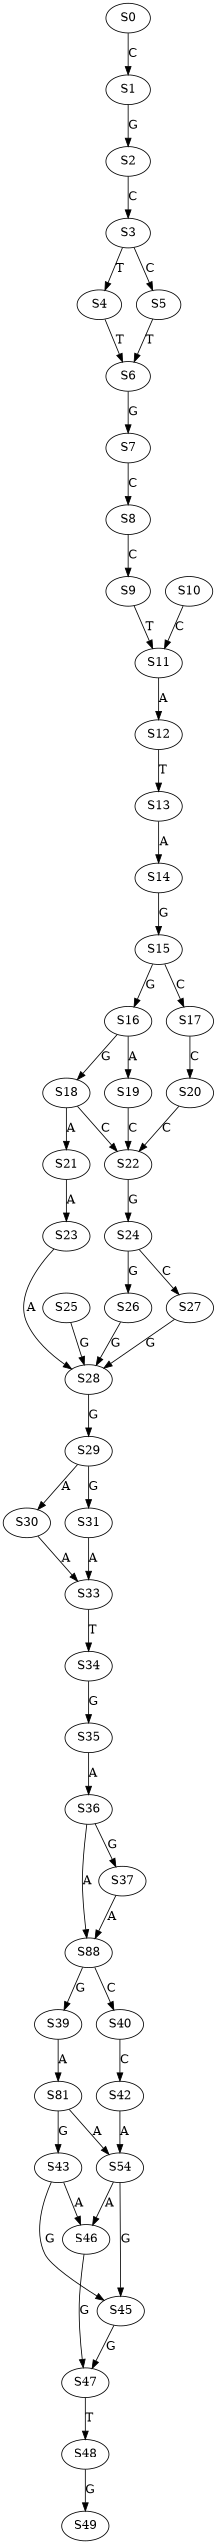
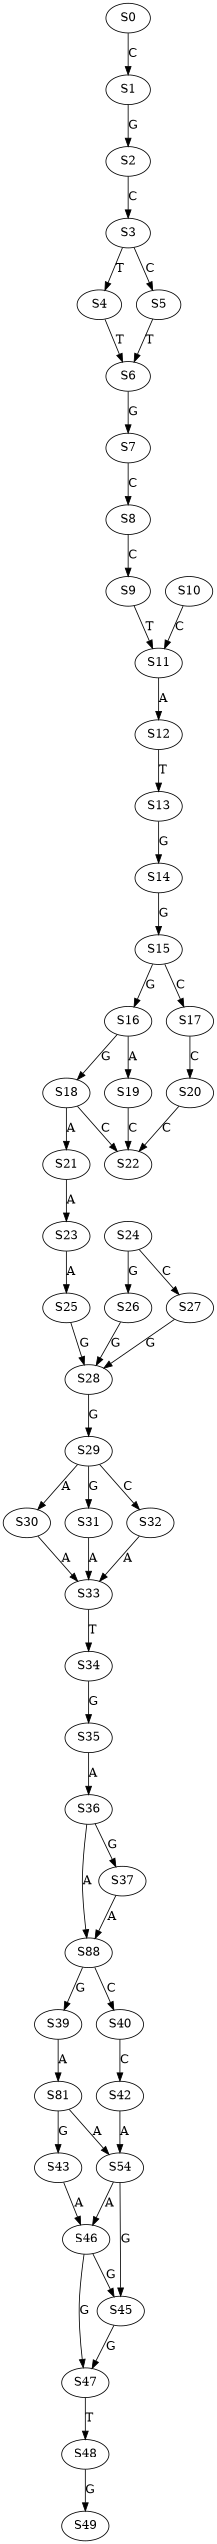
edge "S13" -> "S14": label "A" -> "G"
edge "S22" -> "S24": removed, label "G"
edge "S23" -> "S28": now "S23" -> "S25"
node "S32": added
edge "S43" -> "S45": now "S46" -> "S45"
